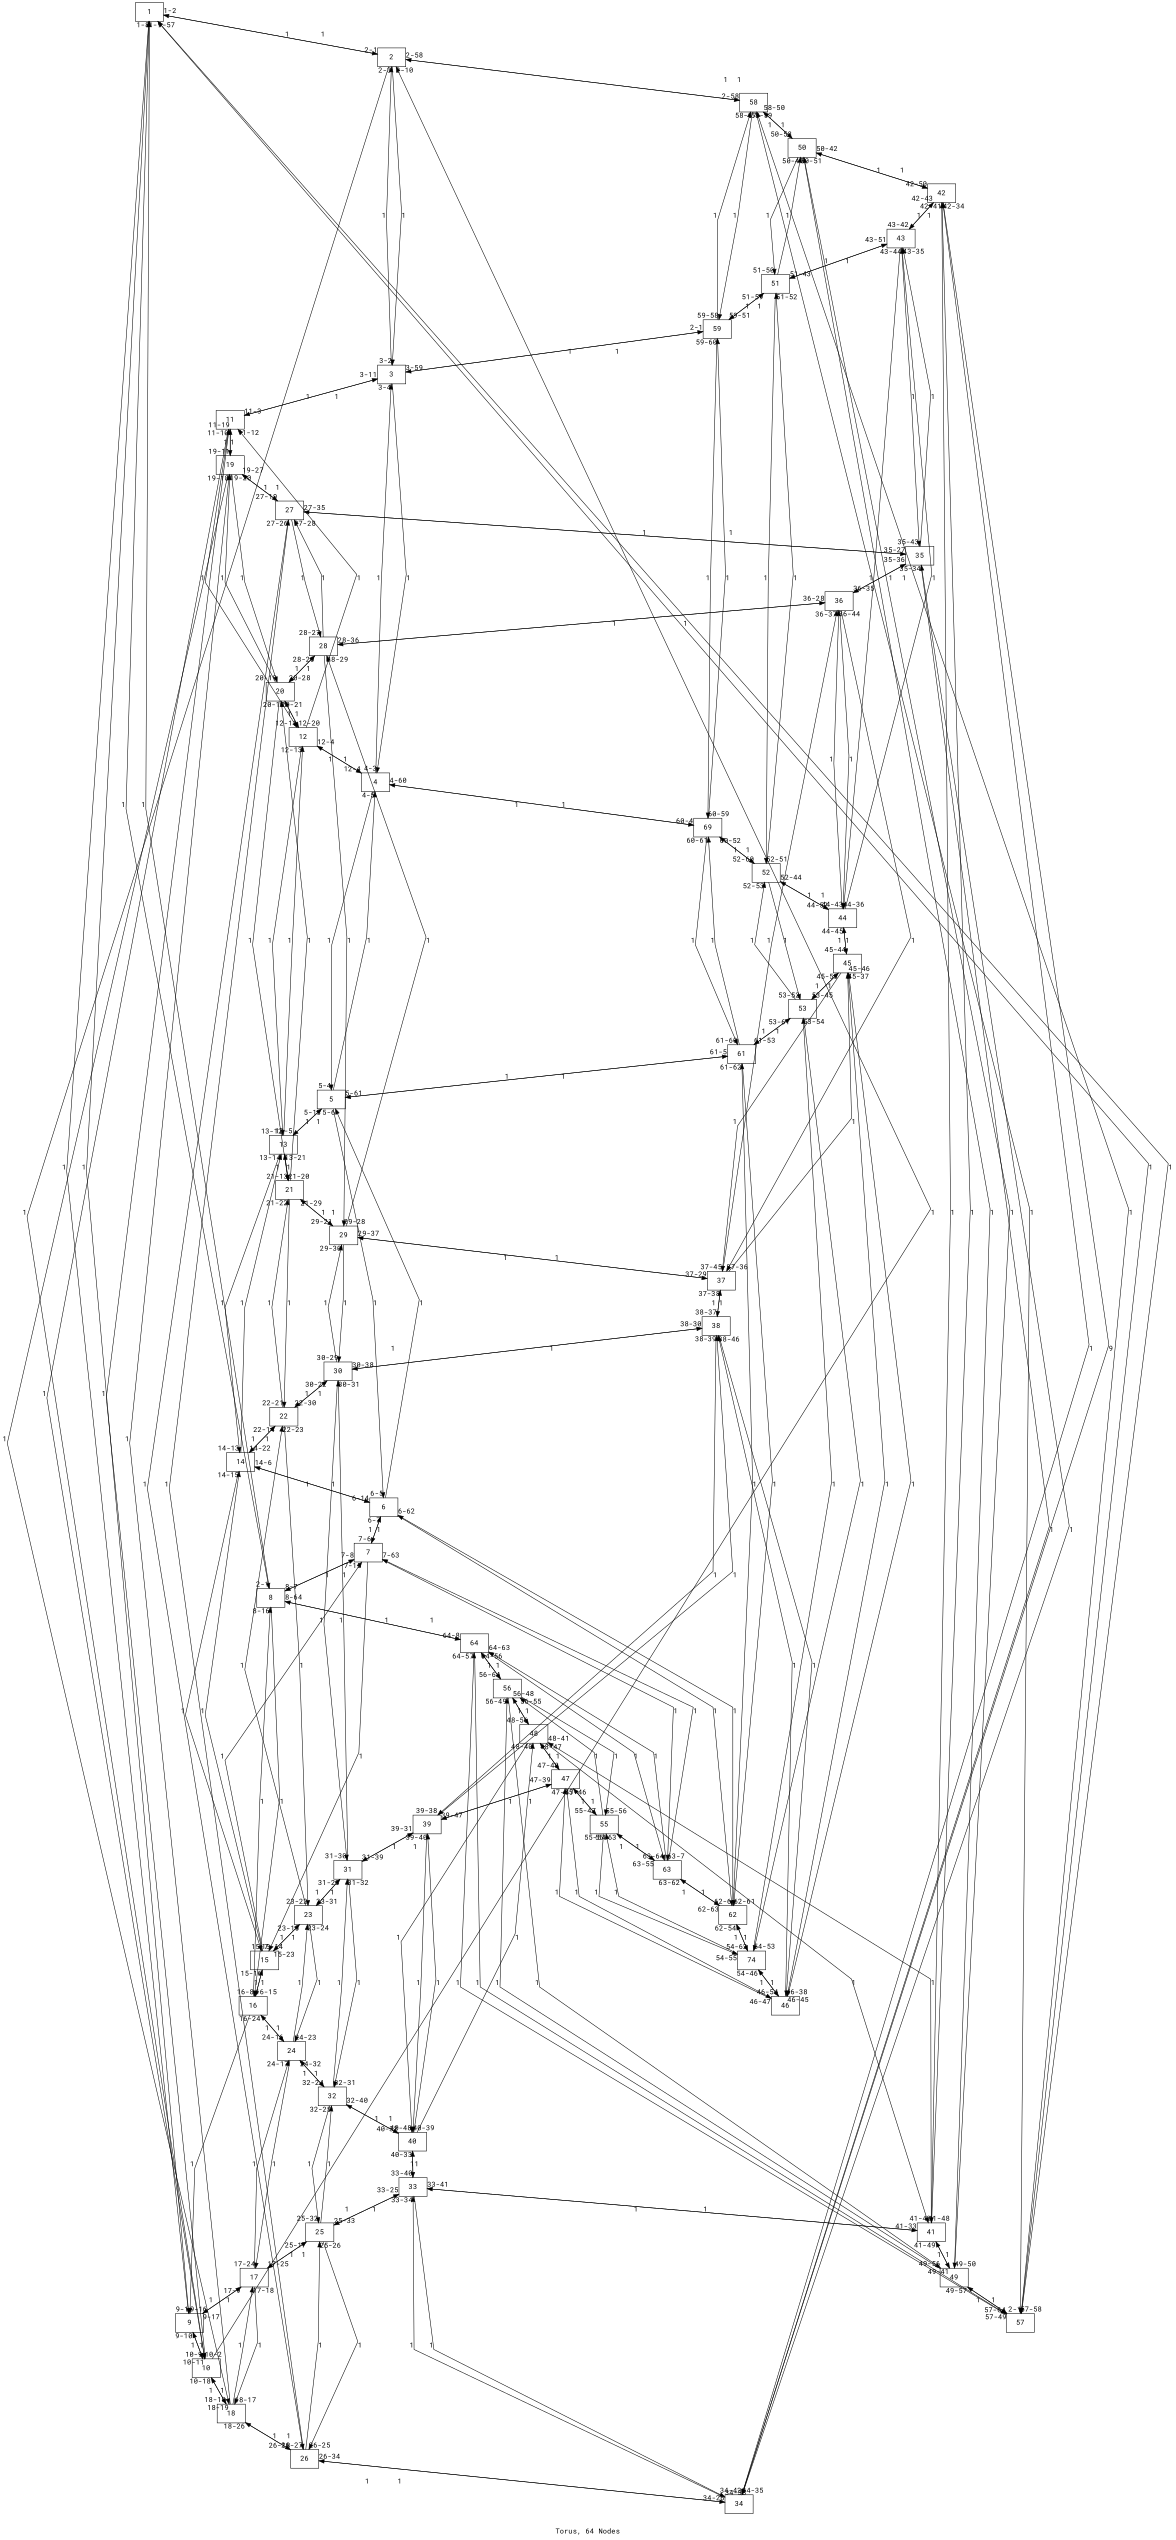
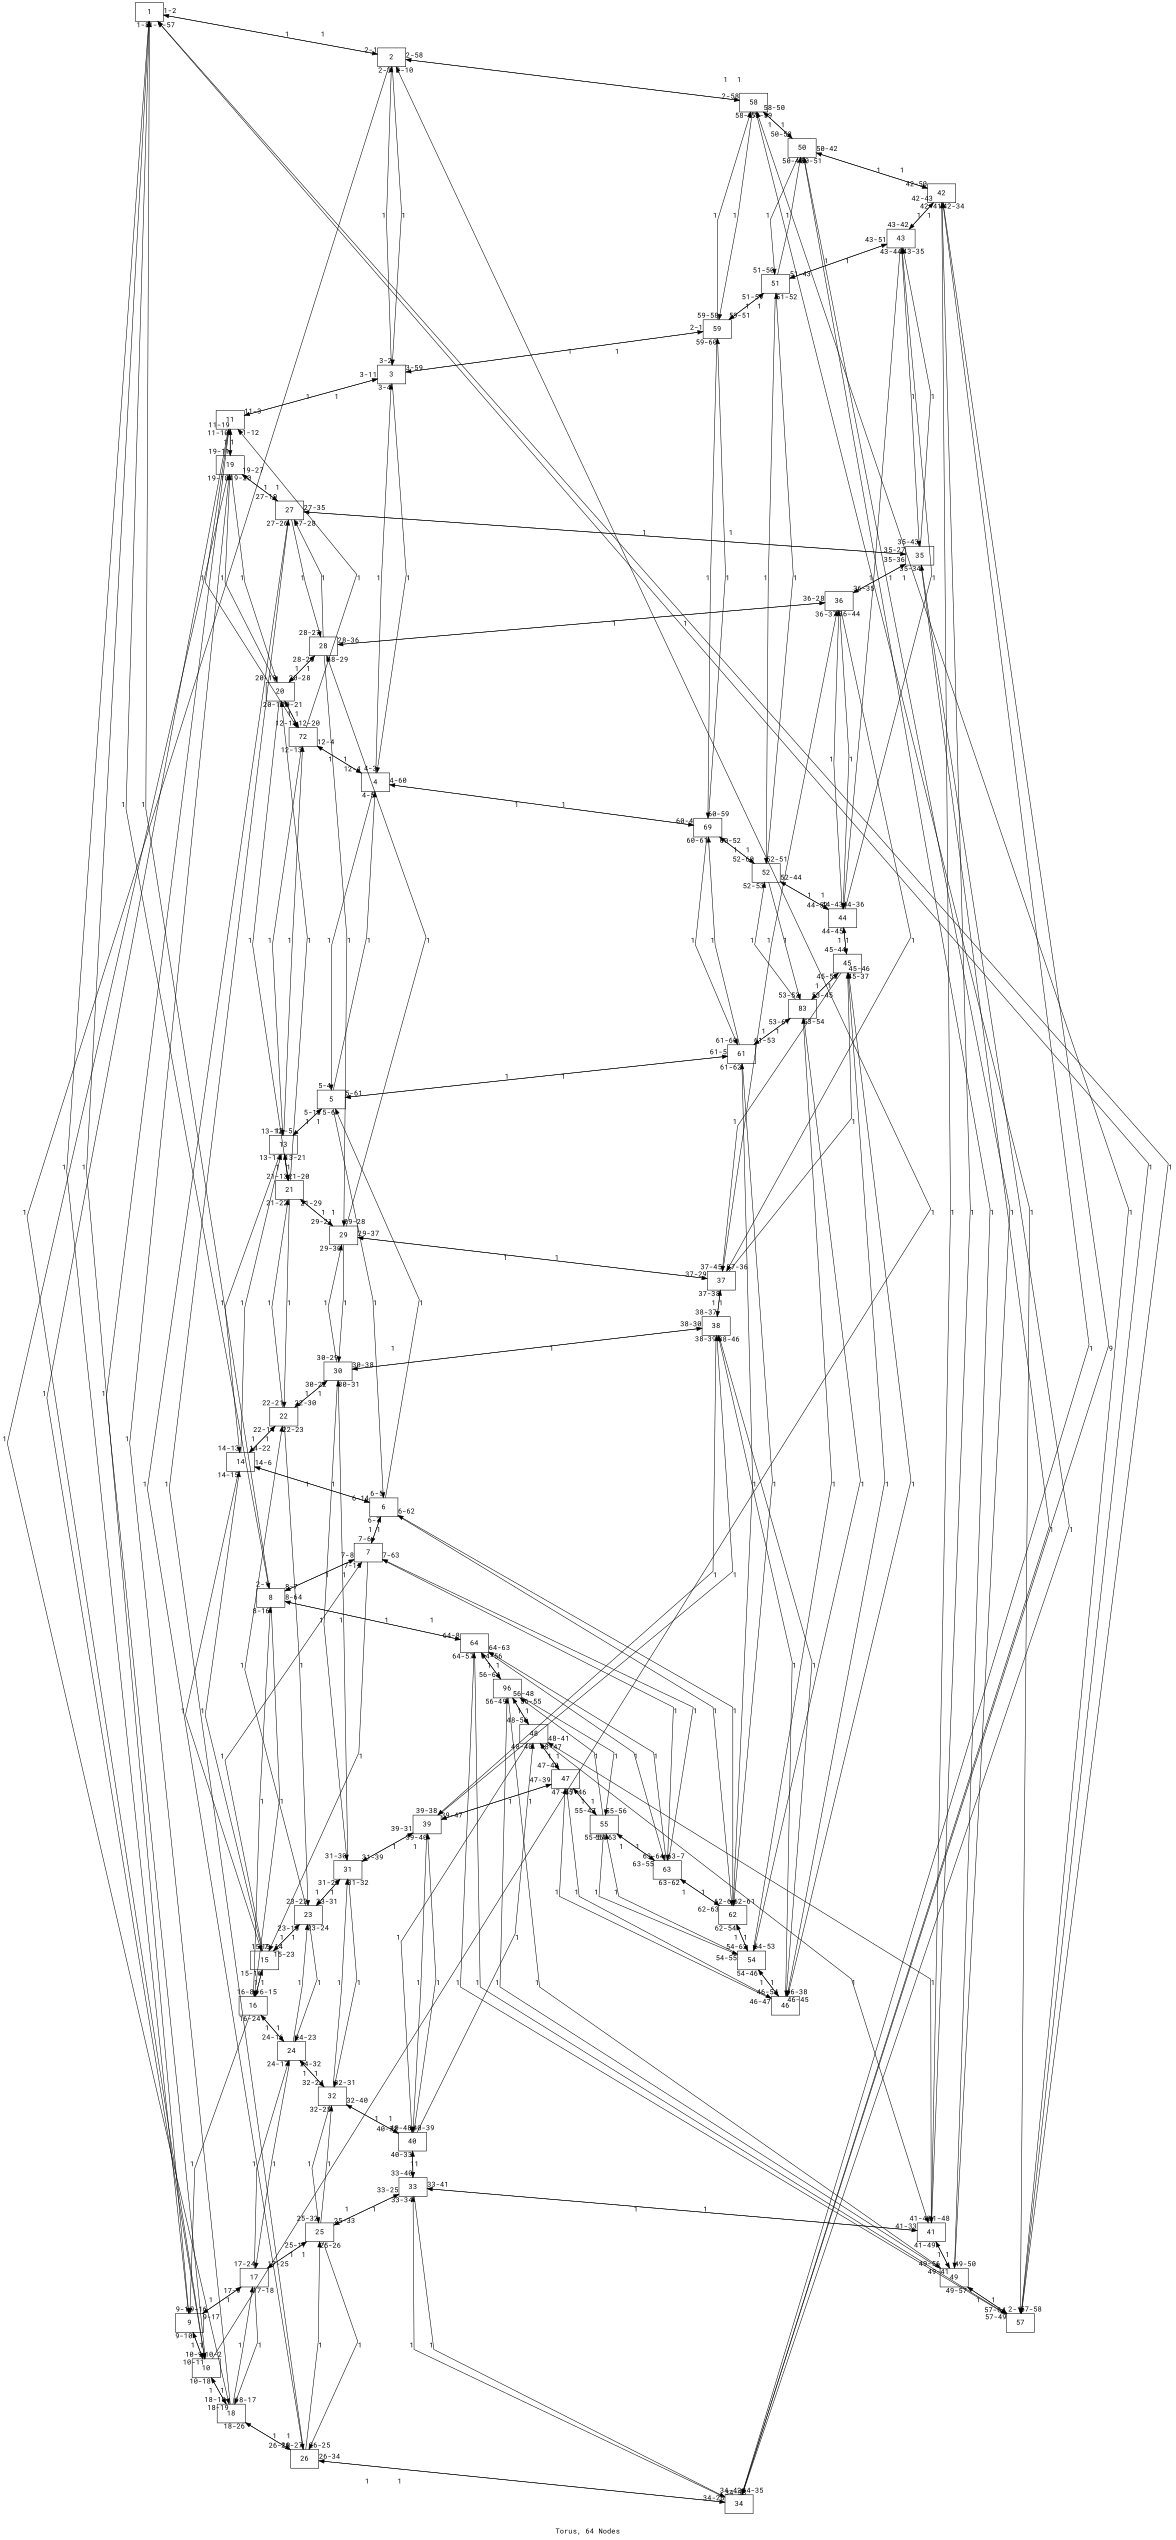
node "12": label "12" -> "72"
node "53": label "53" -> "83"
node "56": label "56" -> "96"
node "74": label "74" -> "54"
